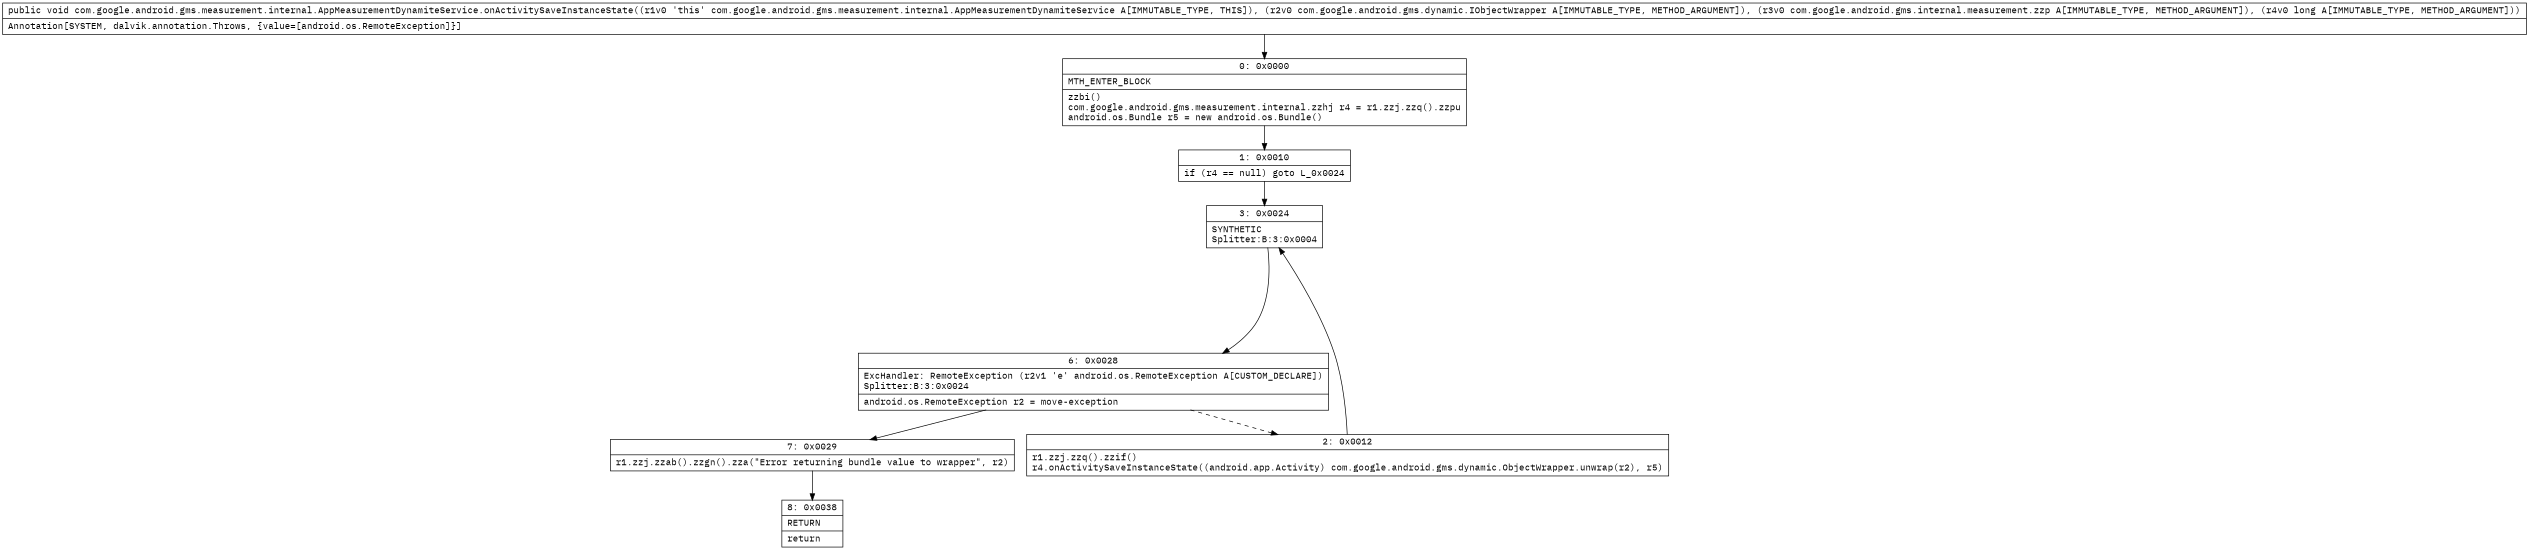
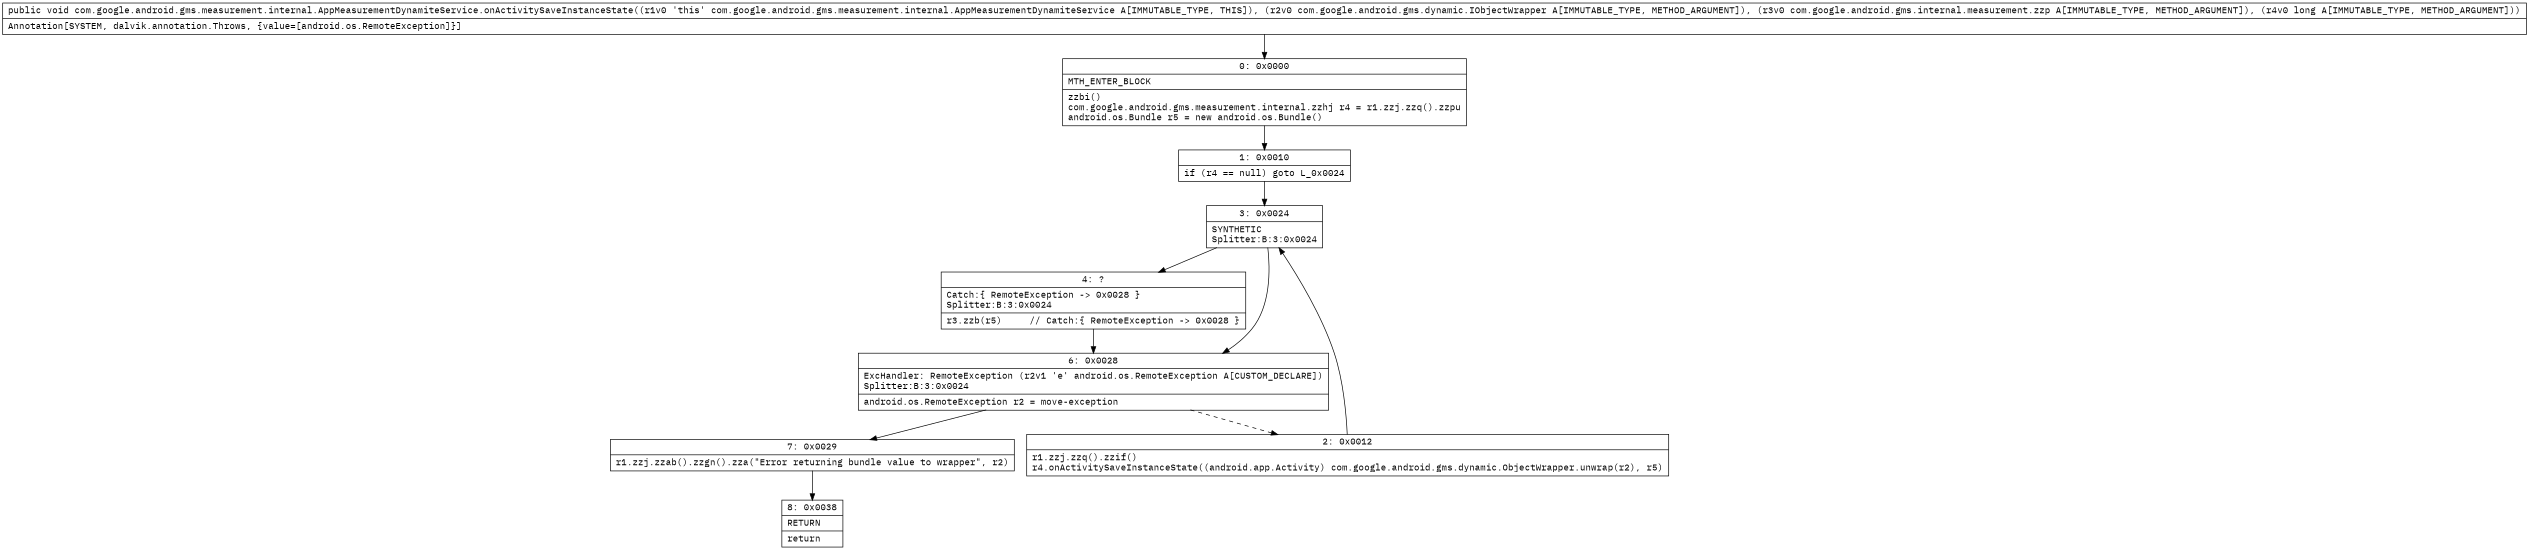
node "3: 0x0024": text "Splitter:B:3:0x0004" -> "Splitter:B:3:0x0024"
node "4: ?": added
